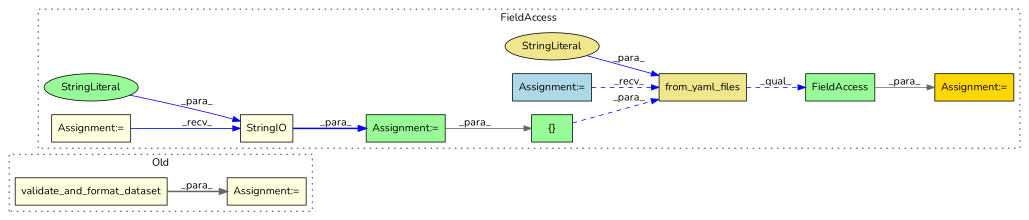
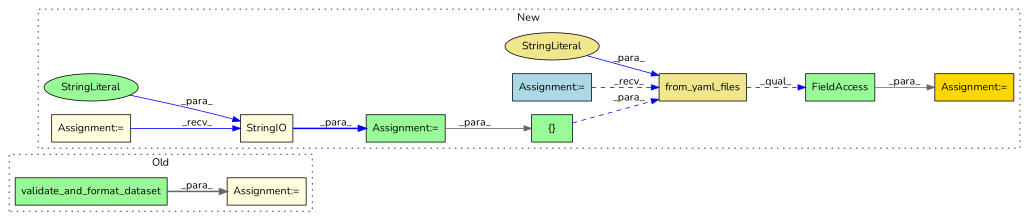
cluster "FieldAccess": label "FieldAccess" -> "New"
node "validate_and_format_dataset": fillcolor lightyellow -> palegreen
